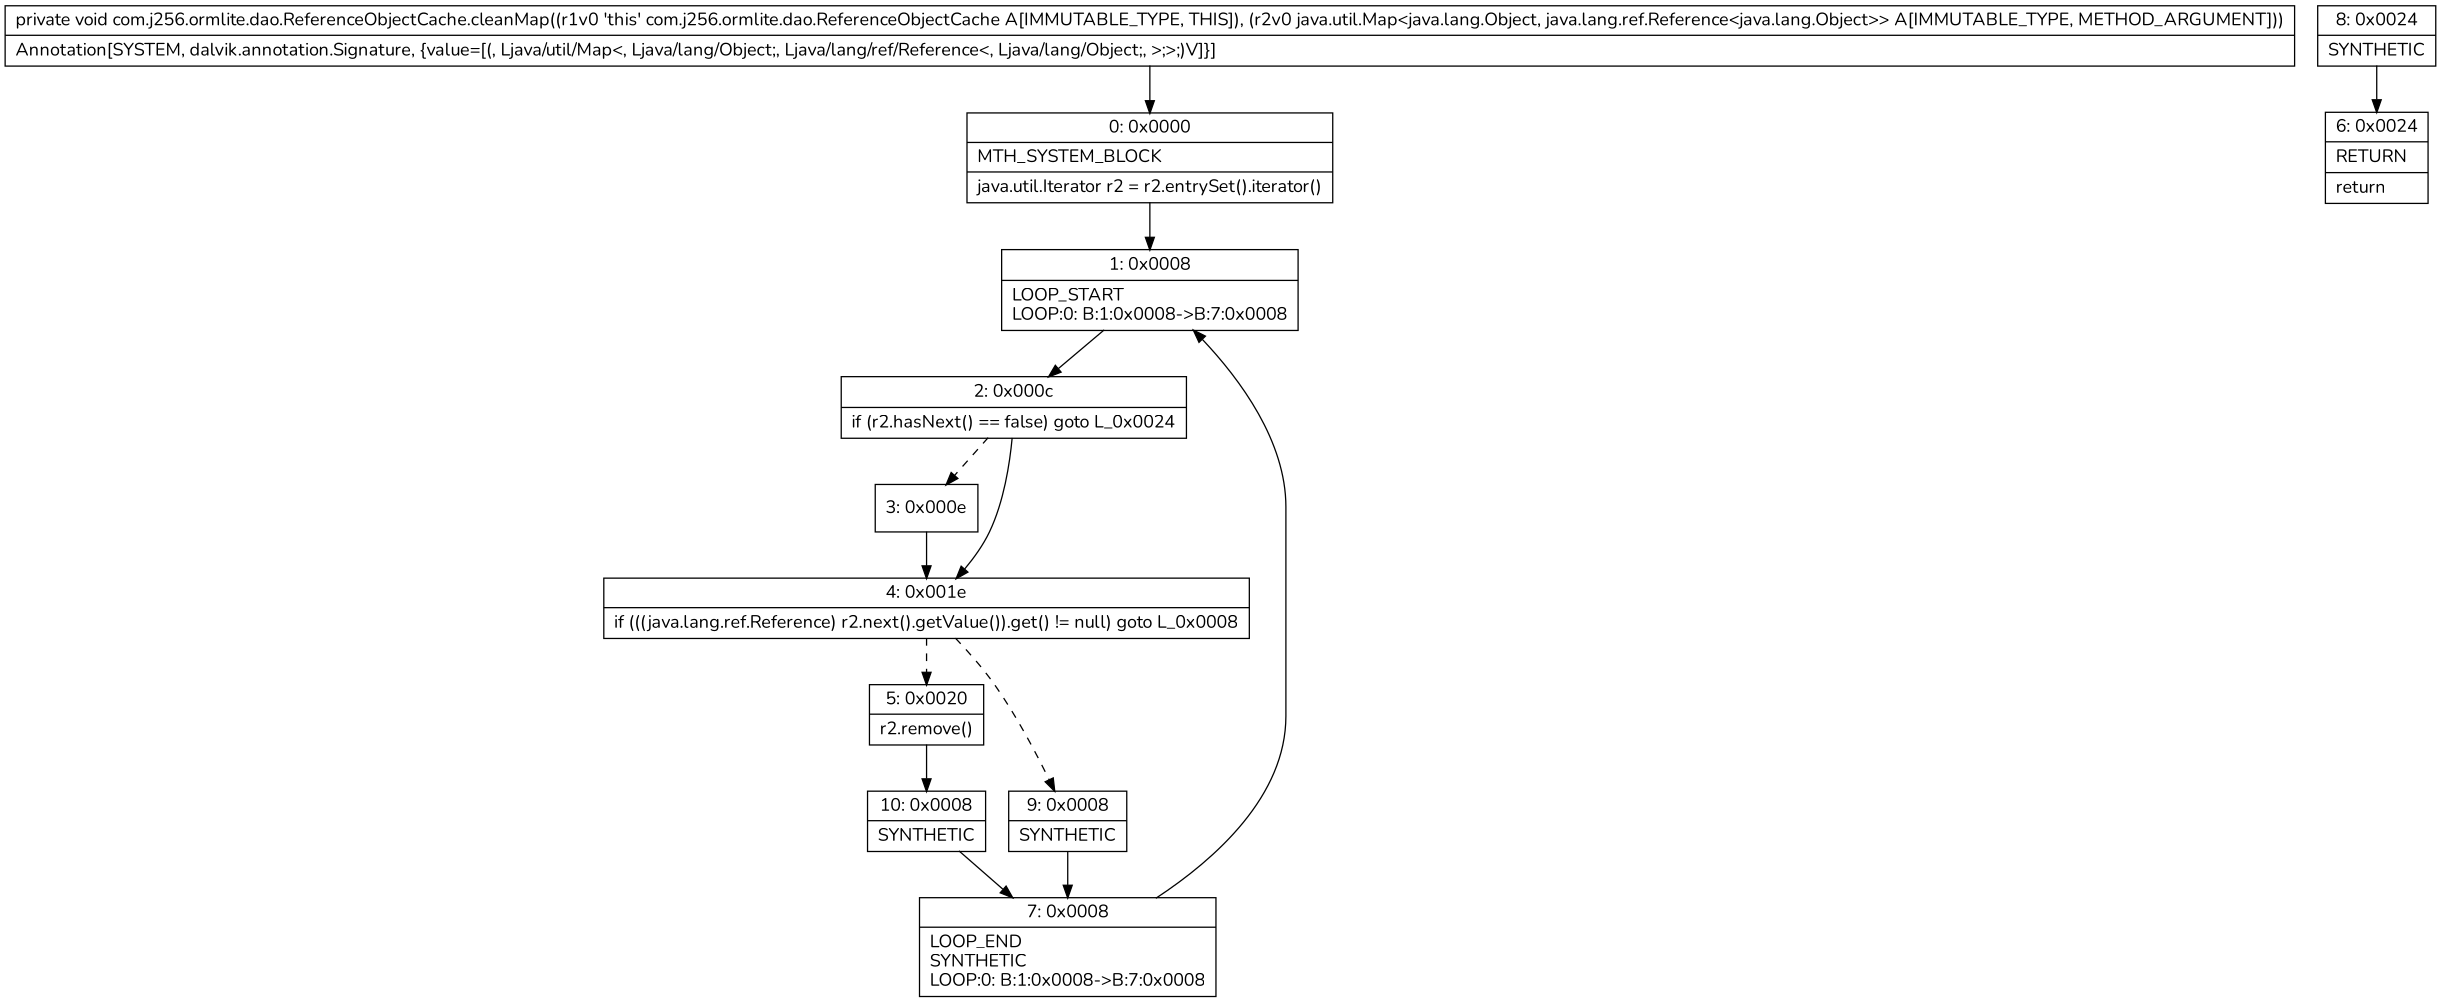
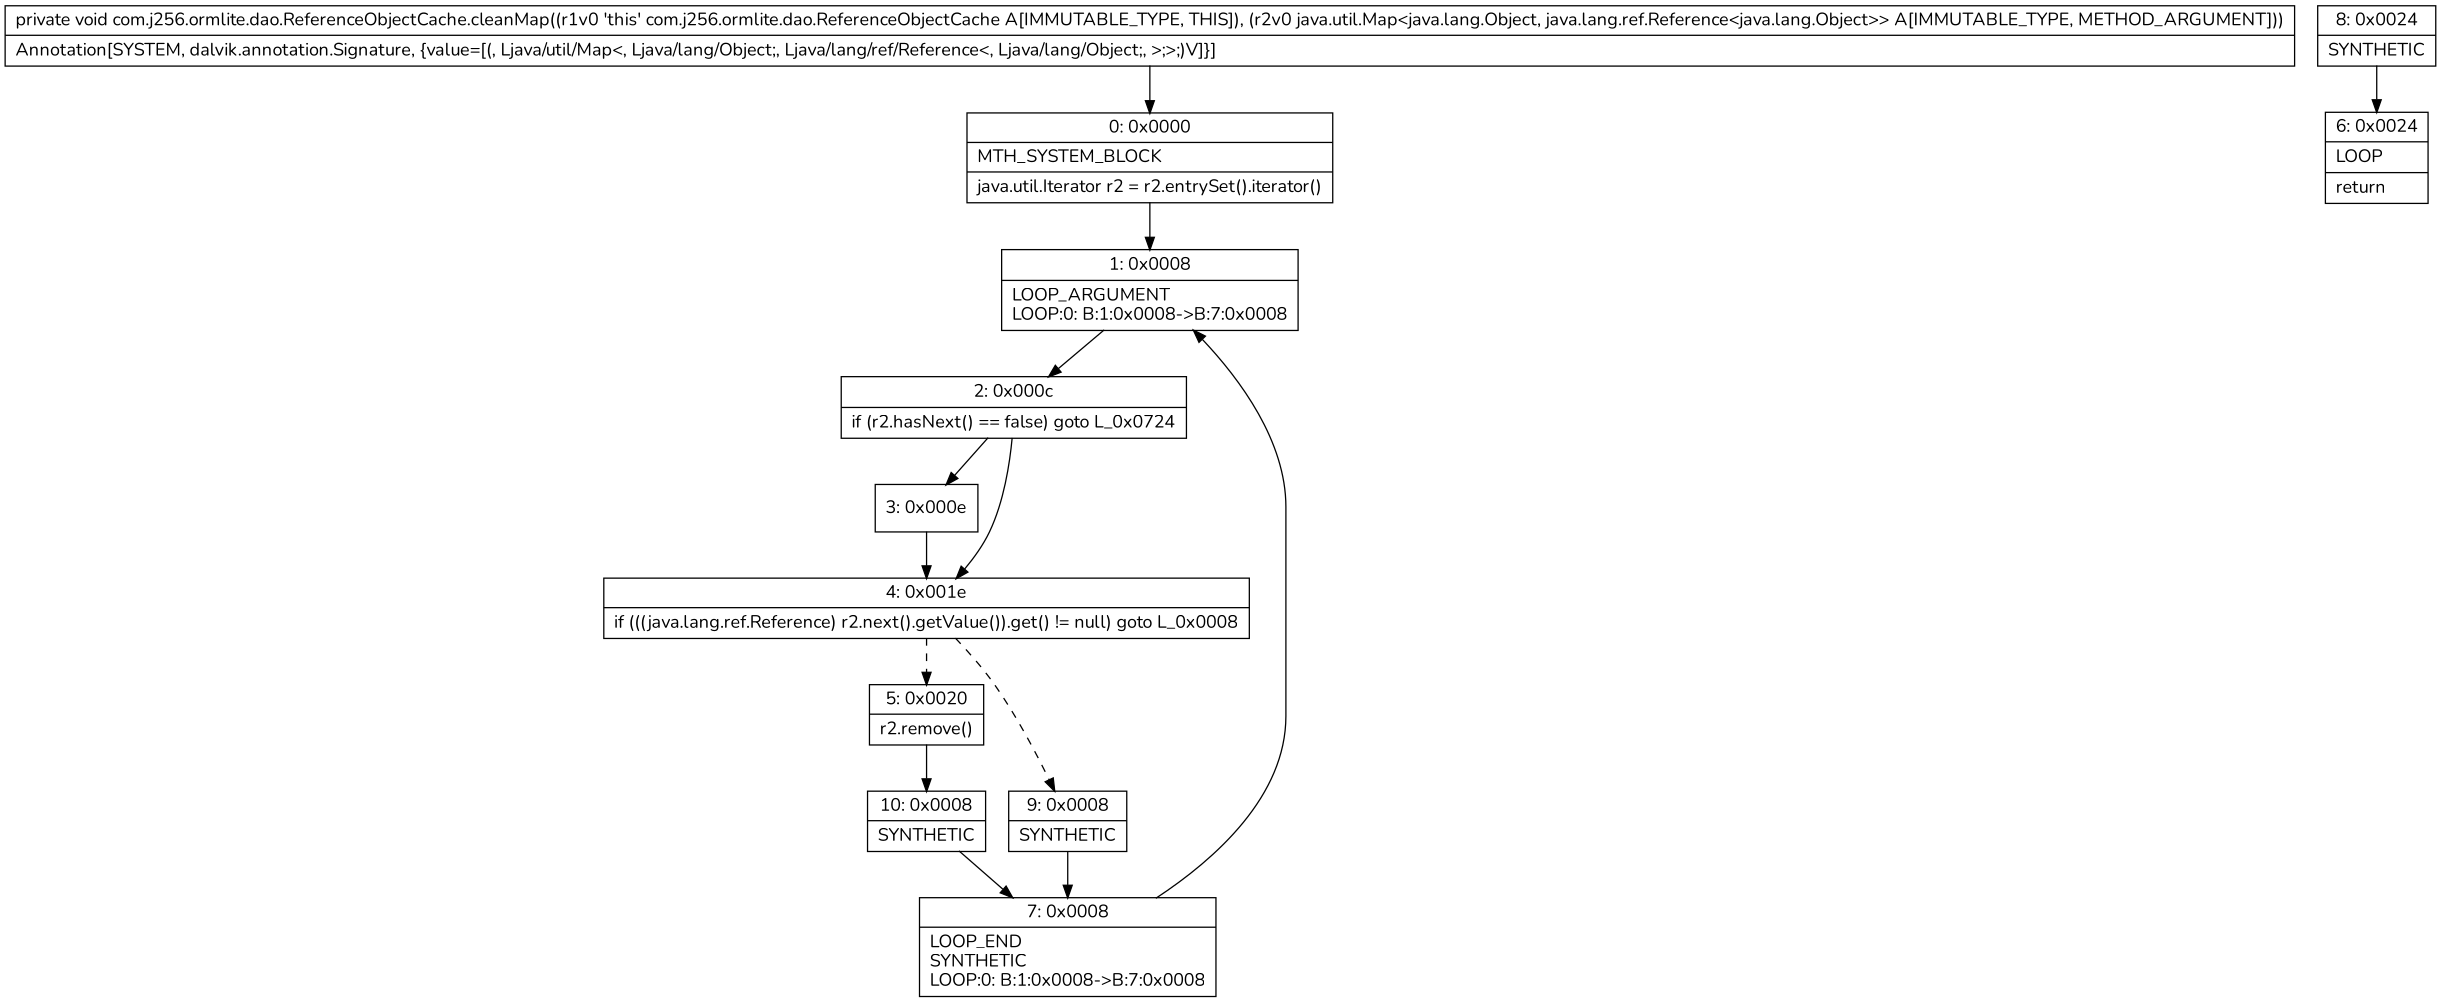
node "6: 0x0024": text "RETURN" -> "LOOP"
node "1: 0x0008": text "LOOP_START" -> "LOOP_ARGUMENT"
node "2: 0x000c": text "if (r2.hasNext() == false) goto L_0x0024" -> "if (r2.hasNext() == false) goto L_0x0724"
edge "2: 0x000c" -> "3: 0x000e": style dashed -> solid
